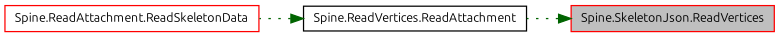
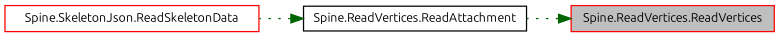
node "Spine.ReadAttachment.ReadSkeletonData": label "Spine.ReadAttachment.ReadSkeletonData" -> "Spine.SkeletonJson.ReadSkeletonData"
node "Spine.SkeletonJson.ReadVertices": label "Spine.SkeletonJson.ReadVertices" -> "Spine.ReadVertices.ReadVertices"
